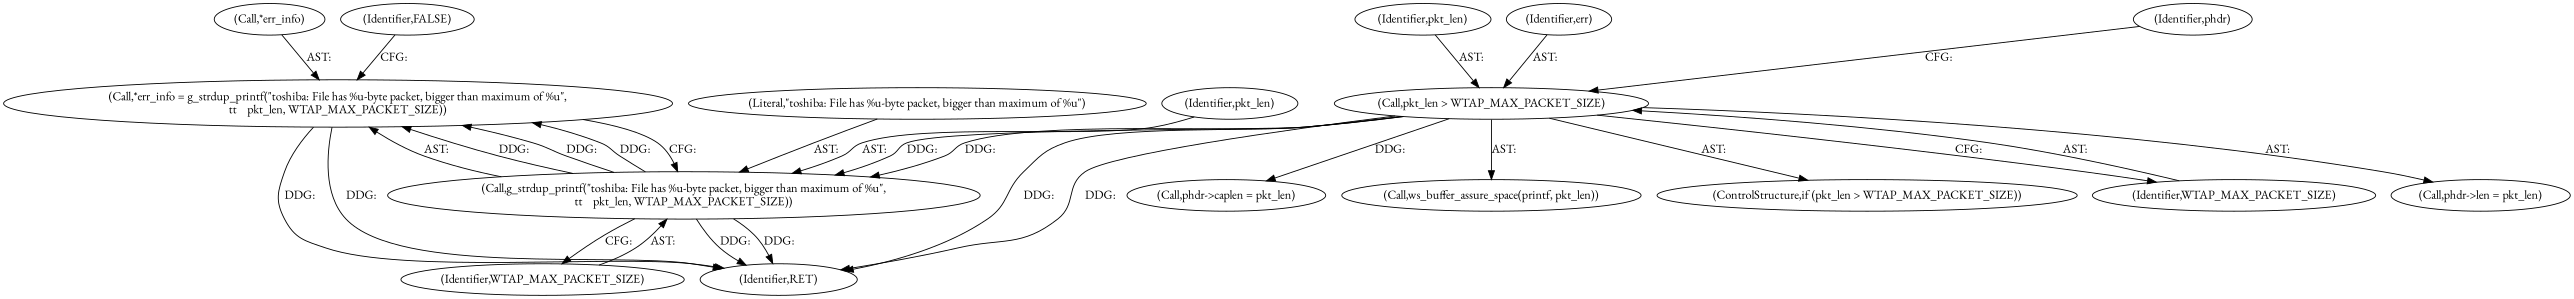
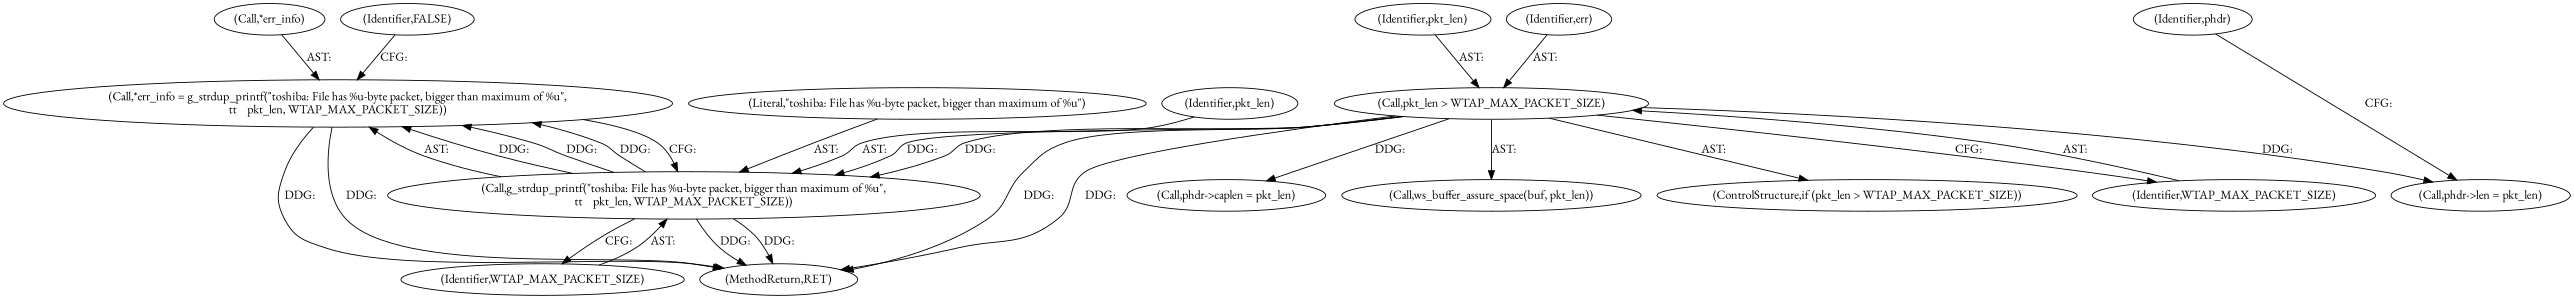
edge "(Identifier,phdr)" -> "(Call,pkt_len > WTAP_MAX_PACKET_SIZE)": now "(Identifier,phdr)" -> "(Call,phdr->len = pkt_len)"
edge "(Call,pkt_len > WTAP_MAX_PACKET_SIZE)" -> "(Call,phdr->len = pkt_len)": label "AST: " -> "DDG: "
node "(Call,ws_buffer_assure_space(printf, pkt_len))": label "(Call,ws_buffer_assure_space(printf, pkt_len))" -> "(Call,ws_buffer_assure_space(buf, pkt_len))"
node "(Identifier,RET)": label "(Identifier,RET)" -> "(MethodReturn,RET)"
